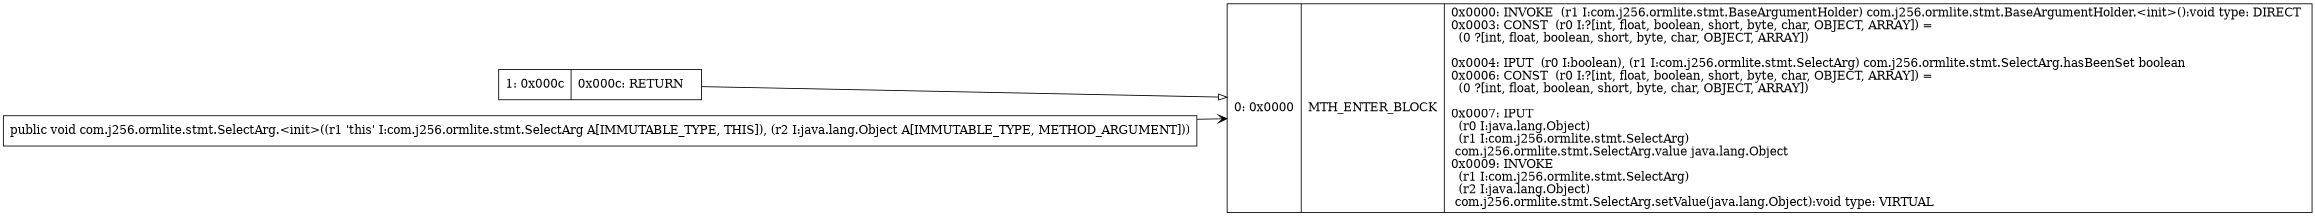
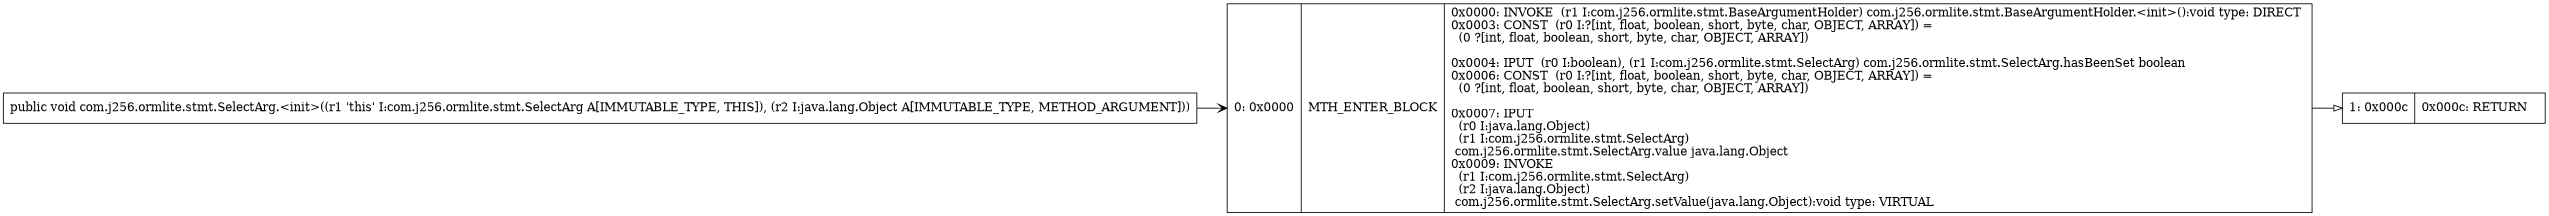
edge "1: 0x000c" -> "0: 0x0000": reversed
